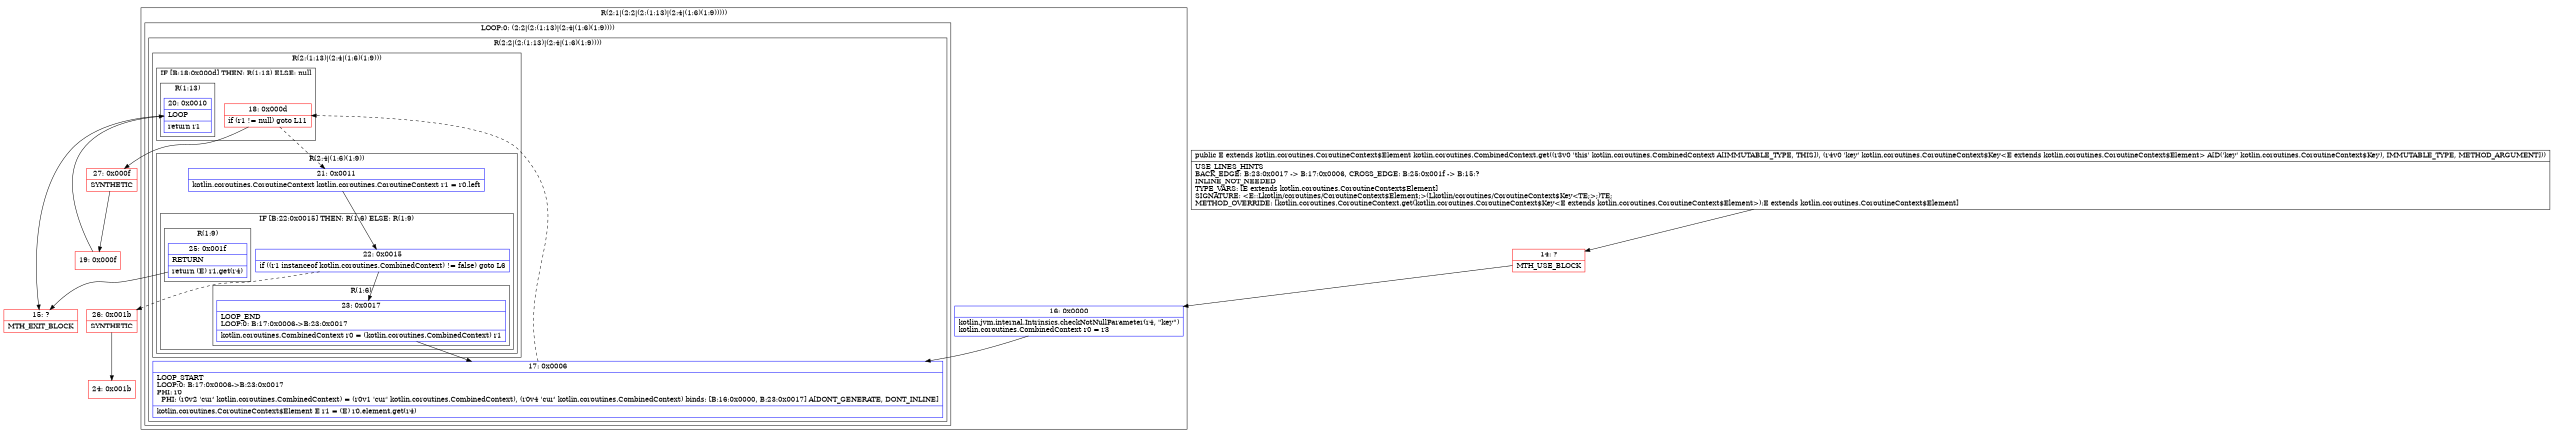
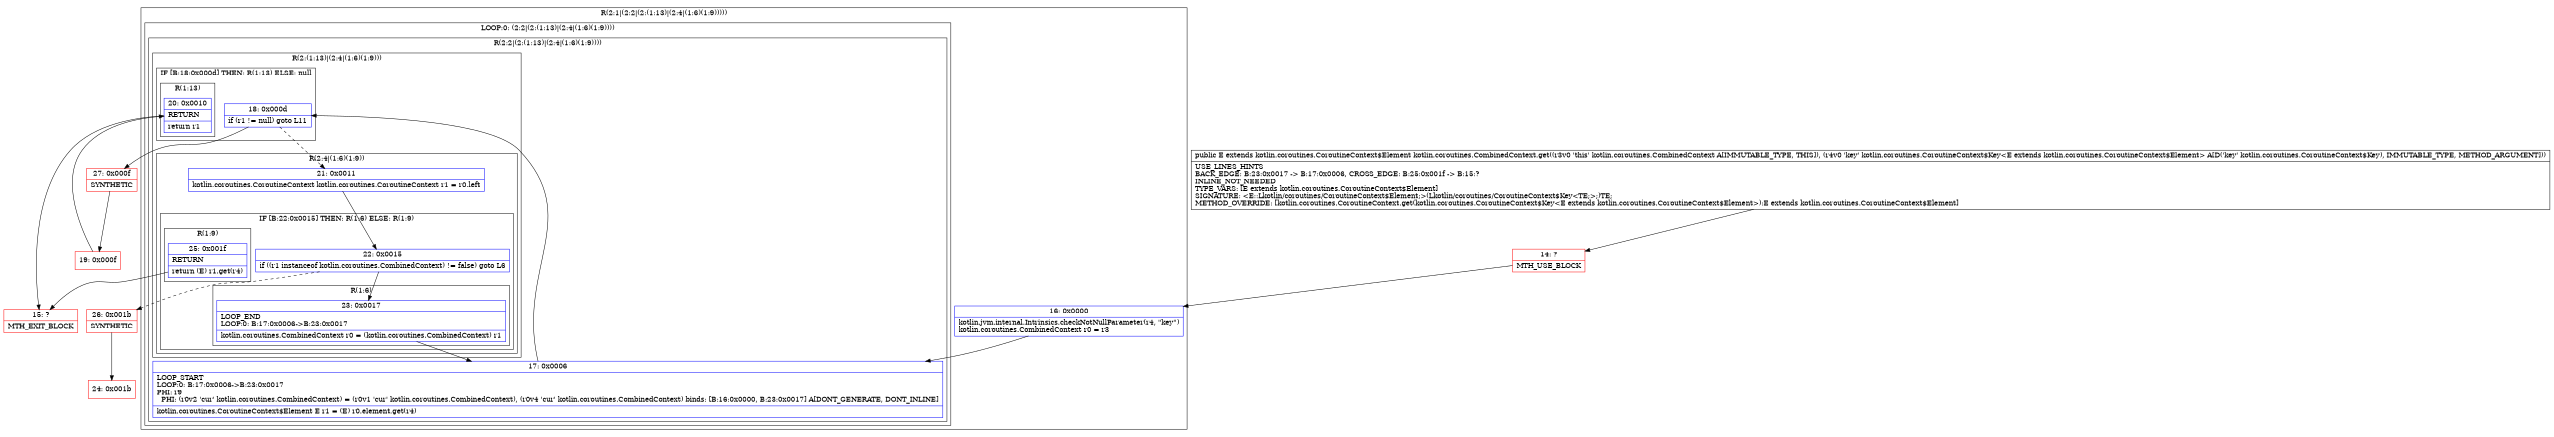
node "20: 0x0010": text "LOOP" -> "RETURN"
node "18: 0x000d": color red -> blue
edge "17: 0x0006" -> "18: 0x000d": style dashed -> solid
node "17: 0x0006": text "PHI: r0" -> "PHI: r9"
